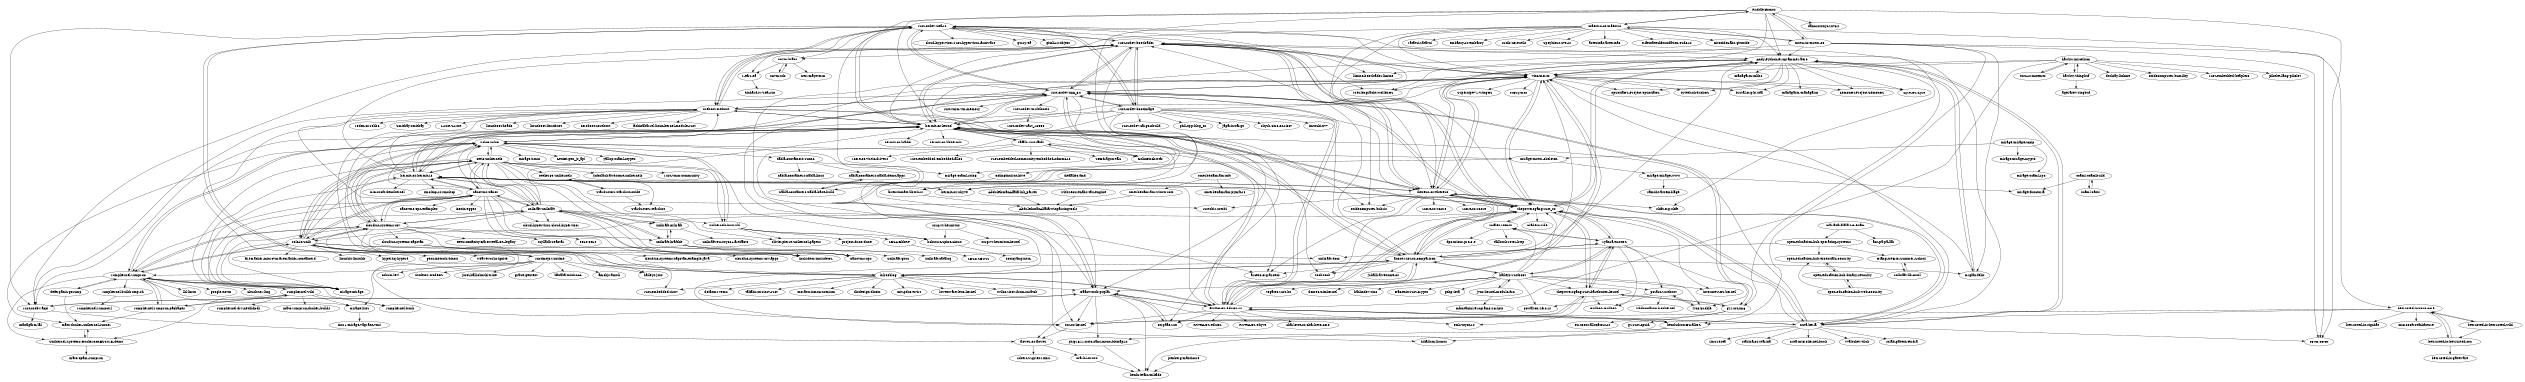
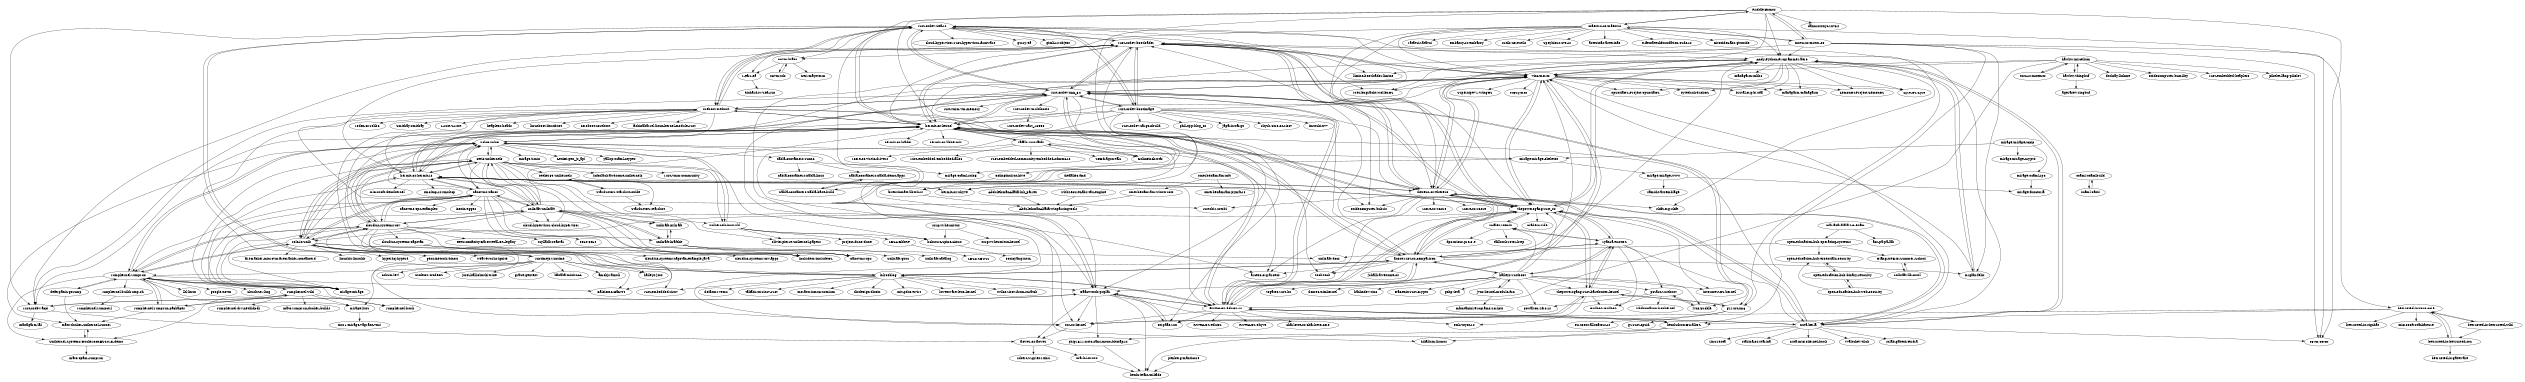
edge "vinc/moros" -> "managarm/managarm": added
node "linuxboot/heads": label "linuxboot/heads" -> "heapless/heads"
edge "hermit-os/hermit-rs" -> "oreboot/oreboot": reversed
node "mirage/motor-skeleton": label "mirage/motor-skeleton" -> "mirage/mirage-skeleton"
edge "nanovms/nanos" -> "cetic/unikernels": now "cloud-hypervisor/cloud-hypervisor" -> "cetic/unikernels"
edge "ocaml/ocamlbuild" -> "mirage/functoria": now "mirage/ocaml-rpc" -> "mirage/functoria"
node "unikraft/eurosys21-artifacts": removed
node "GaloisInc/HaLVM": added
